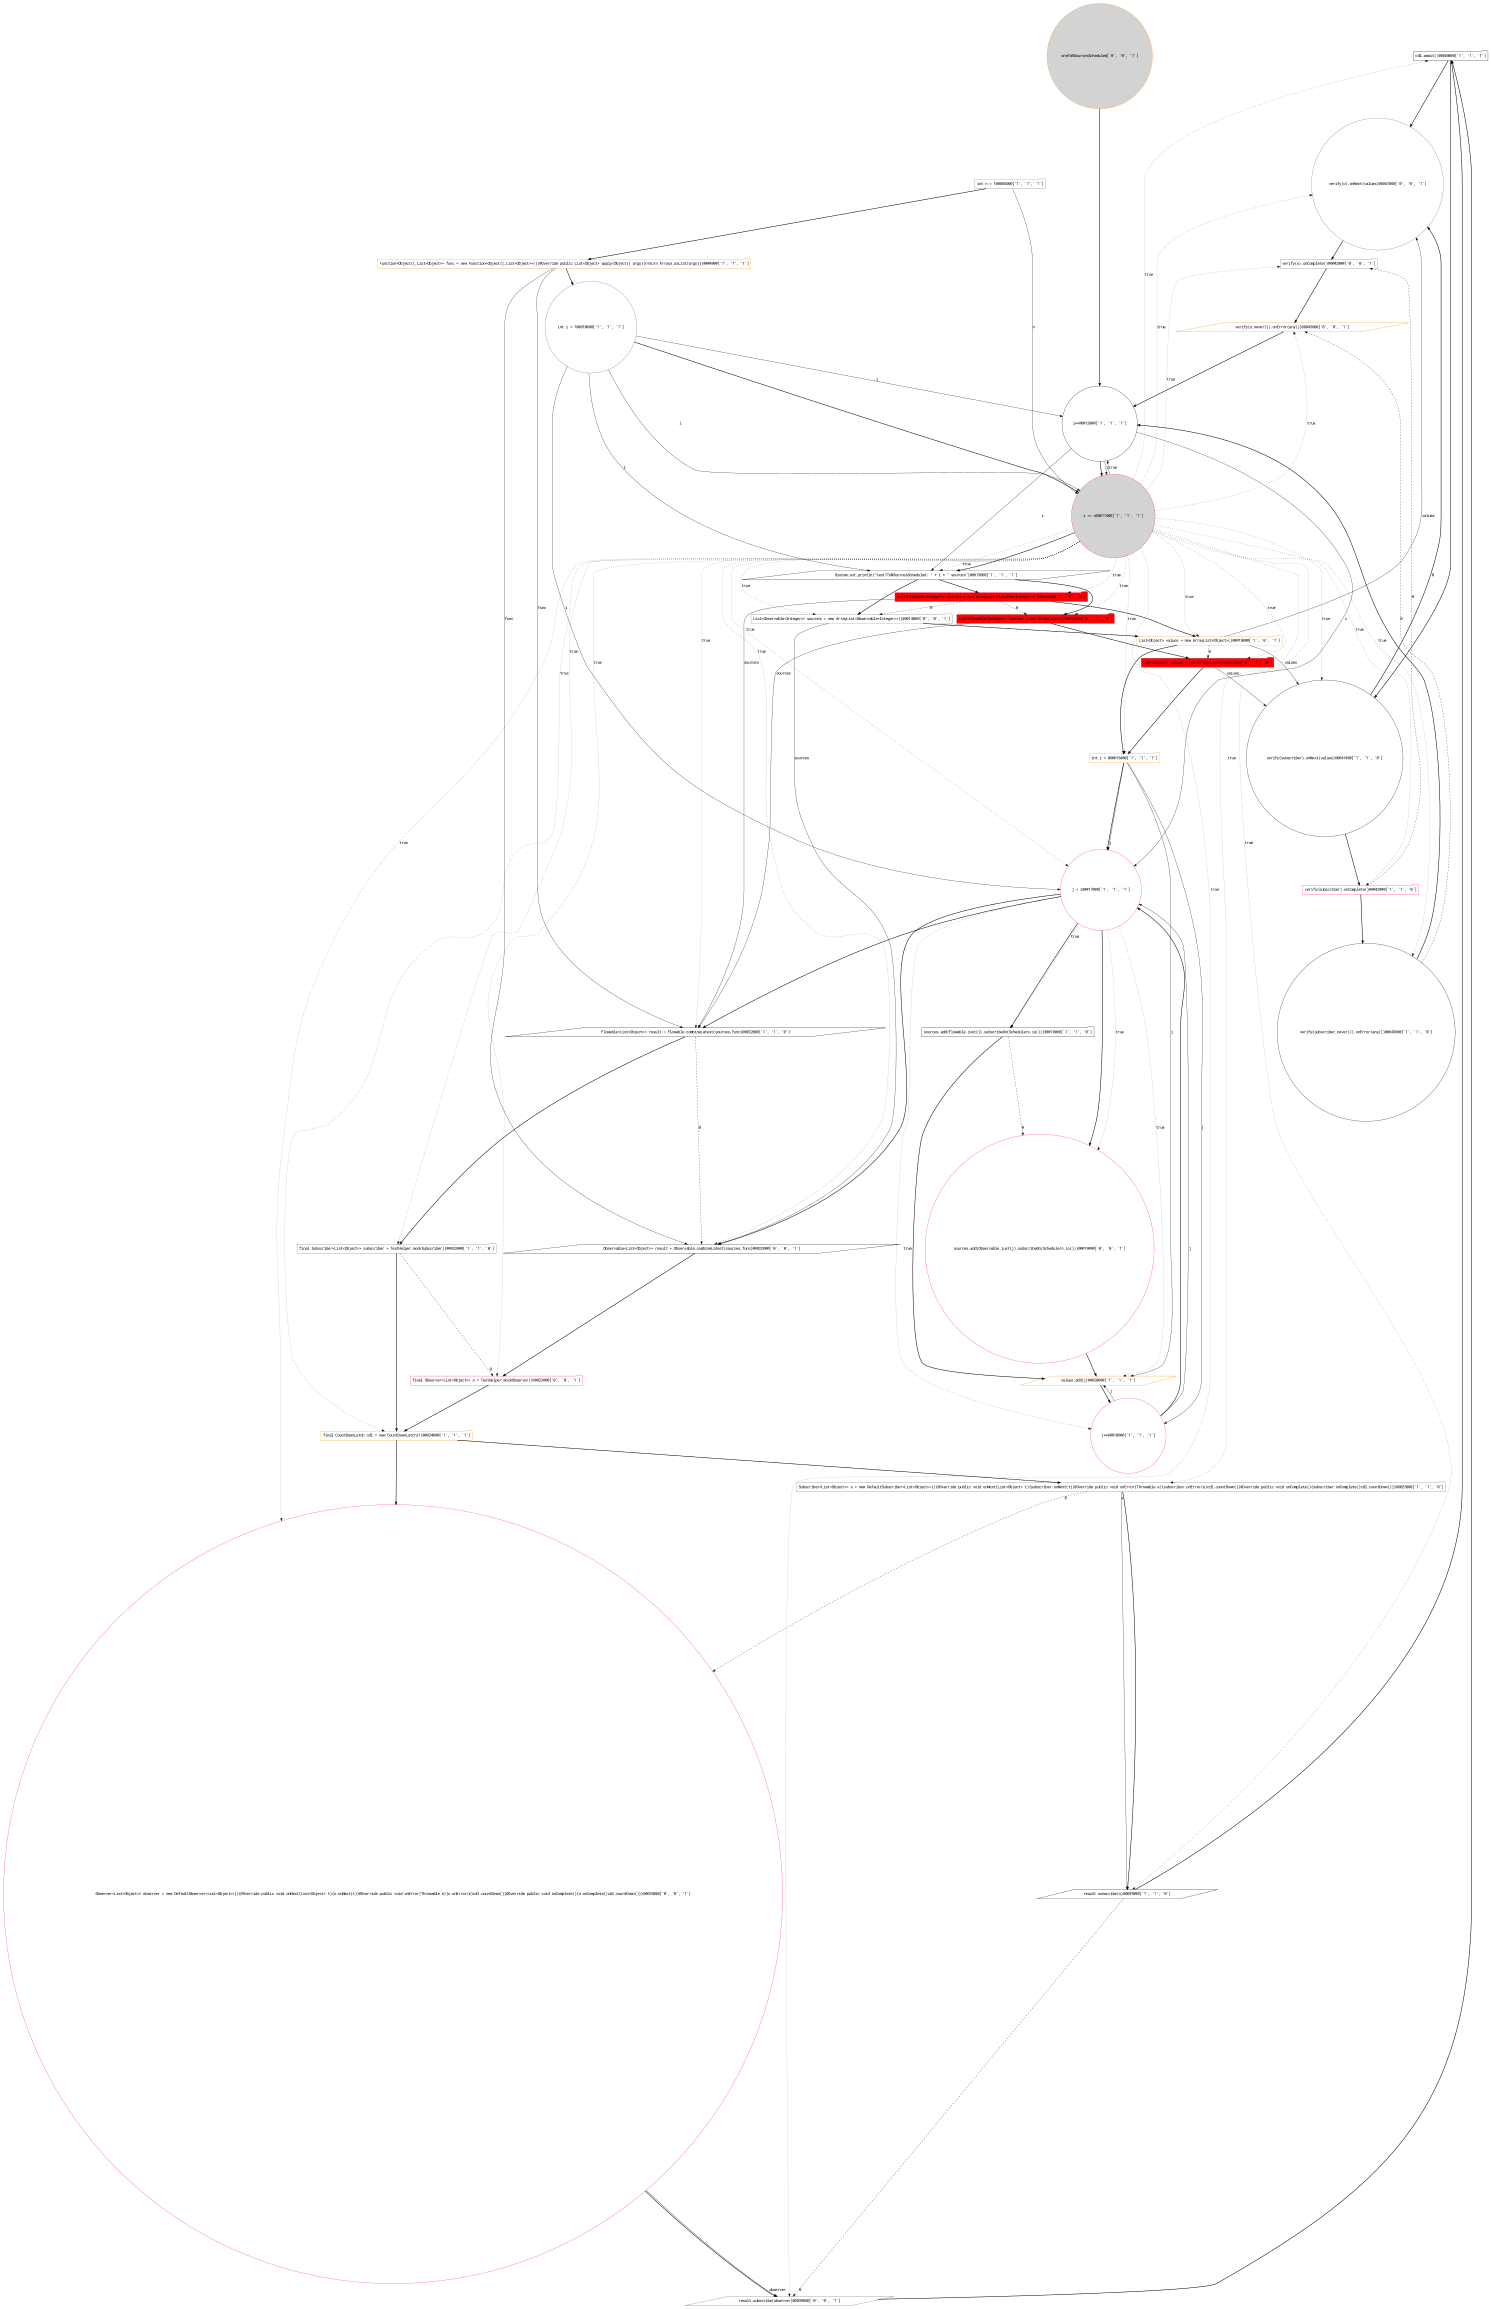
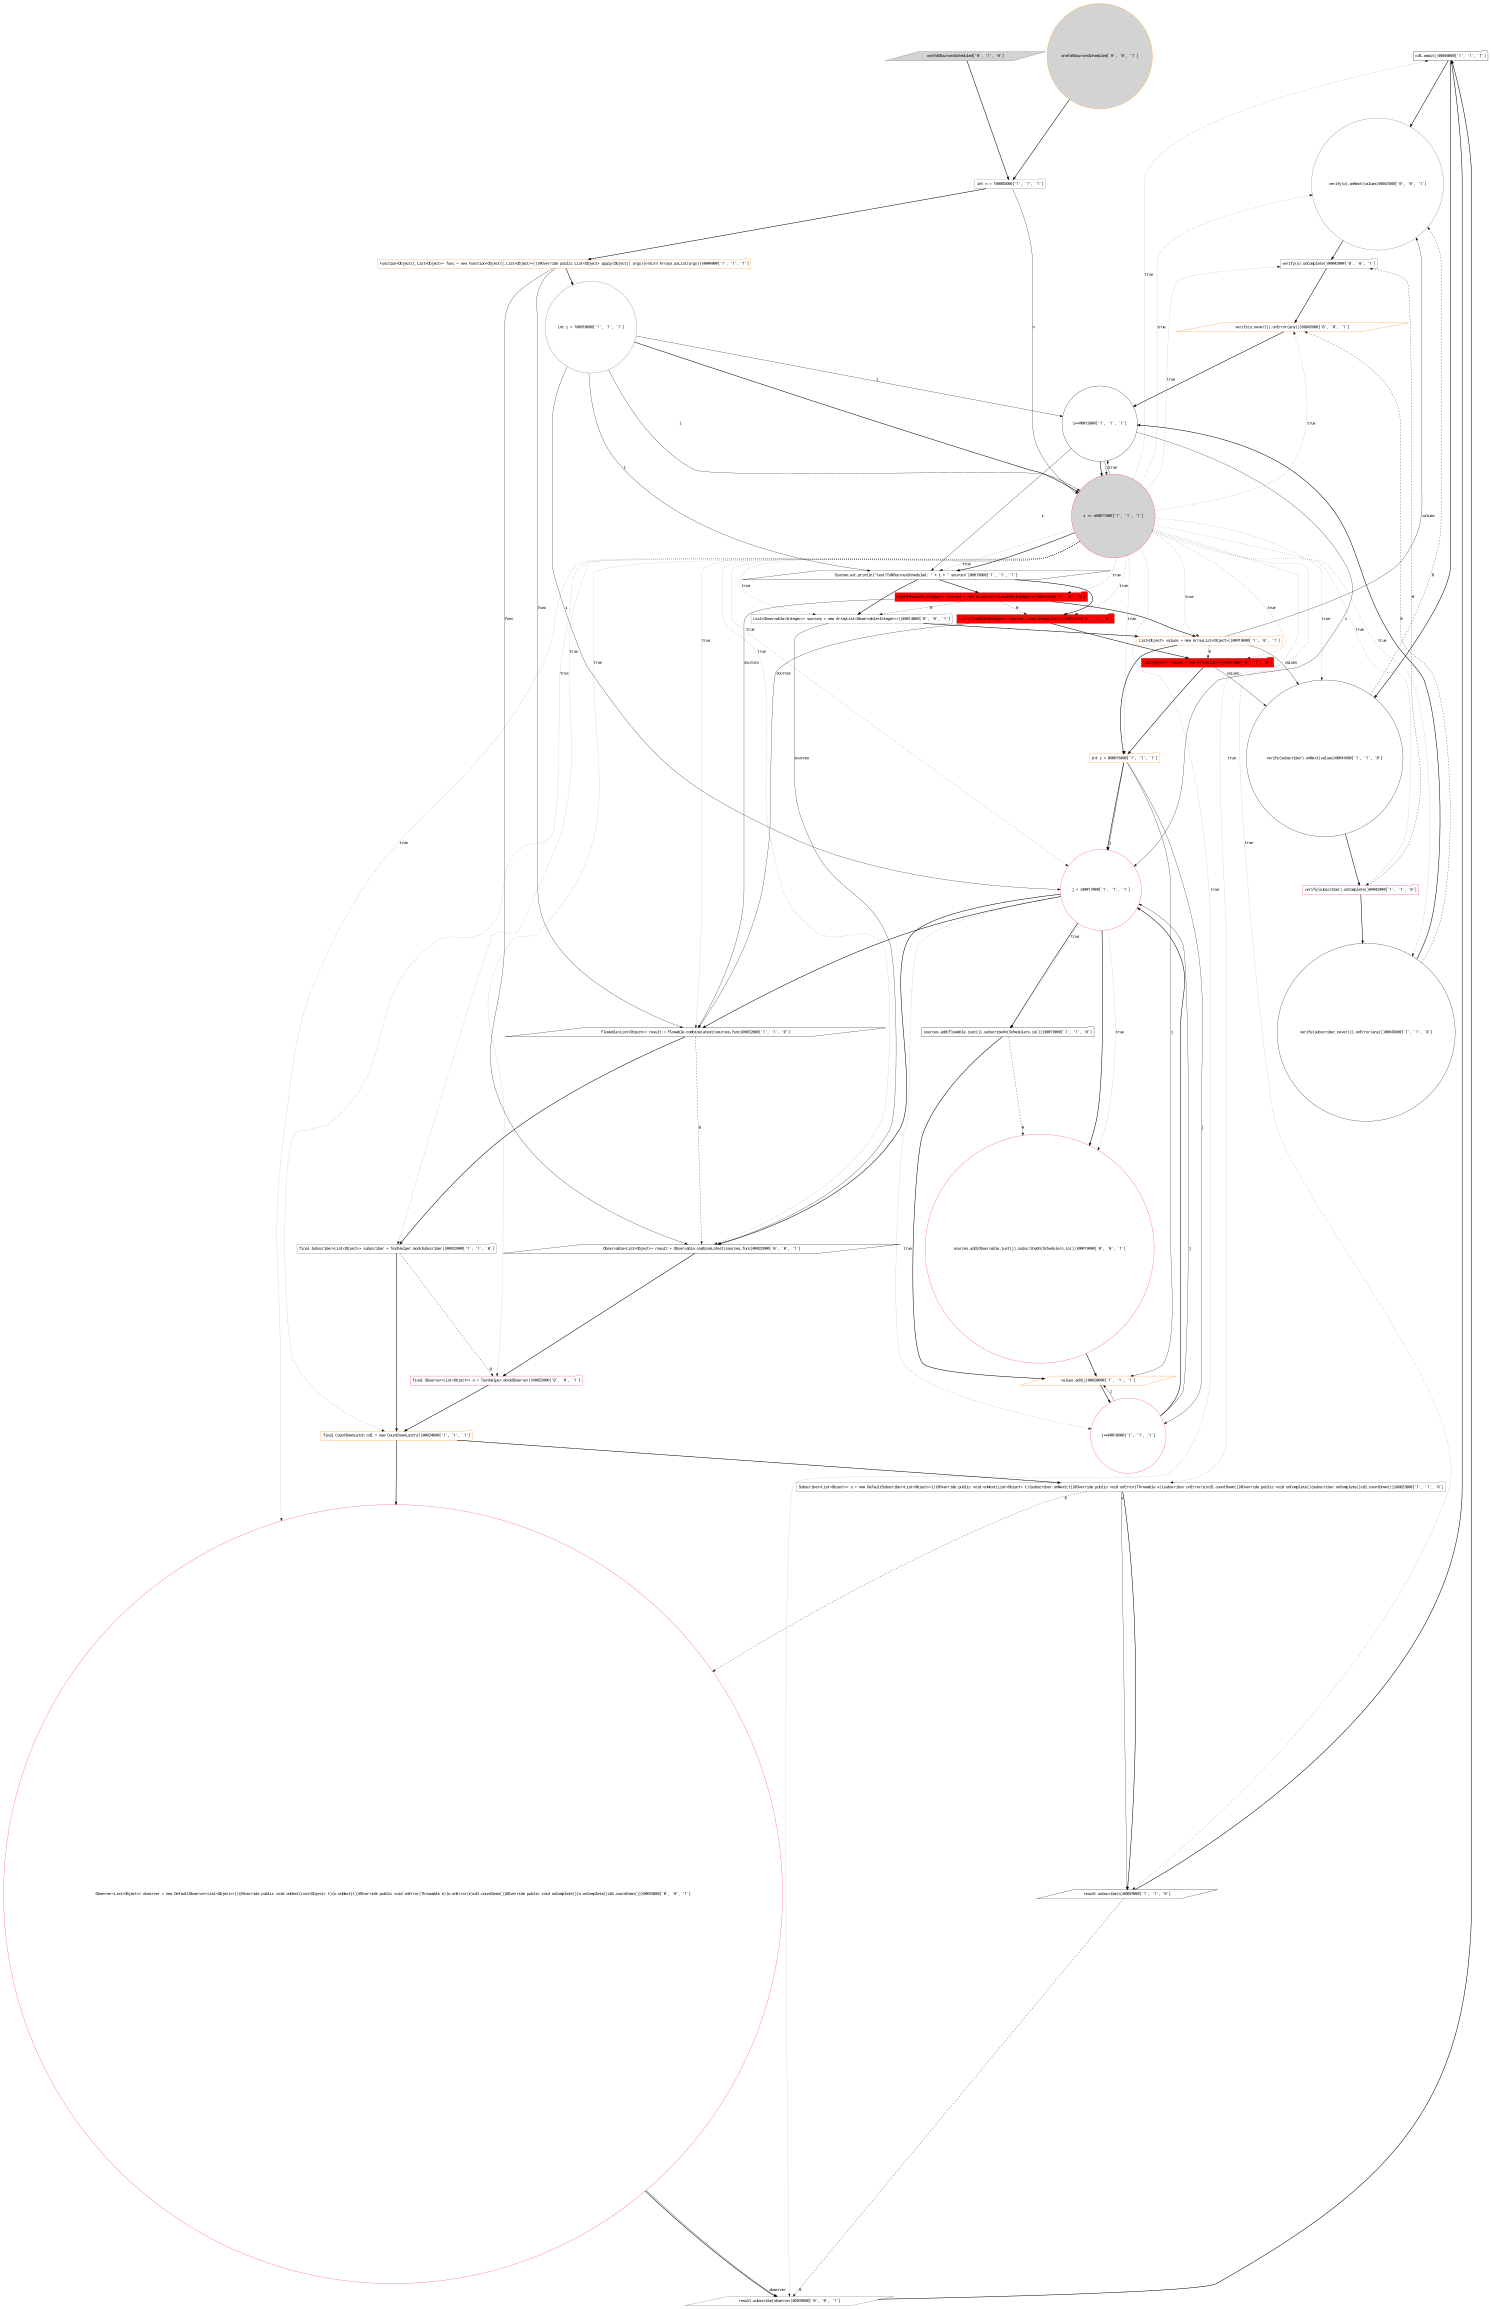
node "oneToNSourcesScheduled['0', '1', '0']": added
edge "oneToNSourcesScheduled['0', '0', '1']" -> "i++@@@12@@@['1', '1', '1']": now "oneToNSourcesScheduled['0', '0', '1']" -> "int n = 10@@@3@@@['1', '1', '1']"
edge "verify(subscriber).onNext(values)@@@41@@@['1', '1', '0']" -> "verify(o).onNext(values)@@@41@@@['0', '0', '1']": style bold -> dashed
edge "j < i@@@17@@@['1', '1', '1']" -> "values.add(j)@@@20@@@['1', '1', '1']": removed, label "true"
